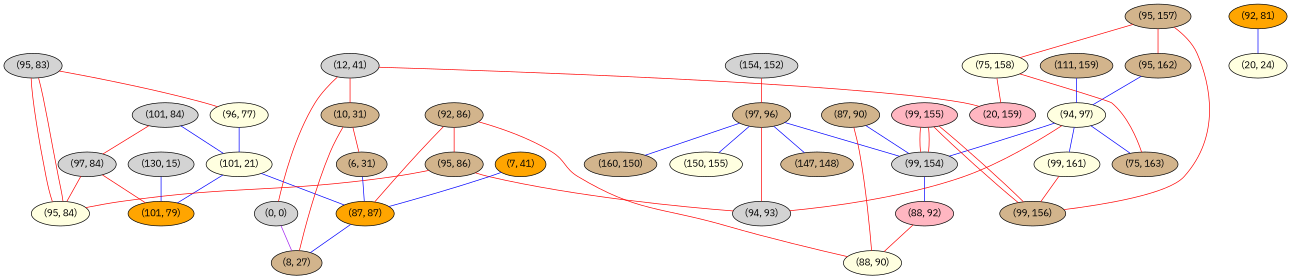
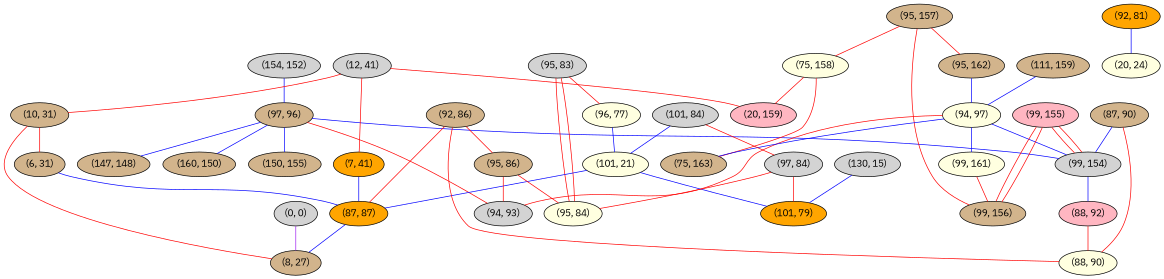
edge "(154, 152)" -- "(97, 96)": color red -> blue
edge "(12, 41)" -- "(0, 0)": now "(12, 41)" -- "(7, 41)"
node "(150, 155)": fillcolor lightyellow -> tan
